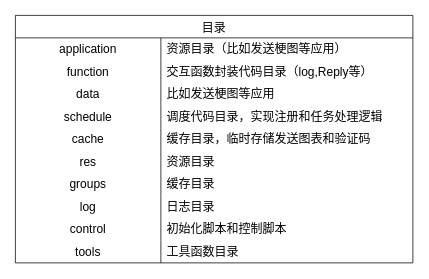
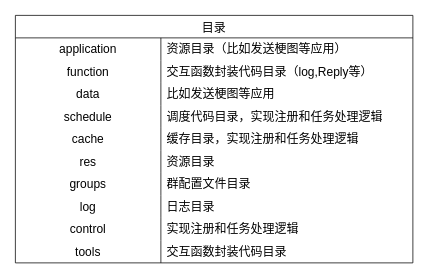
node "缓存目录，临时存储发送图表和验证码": label "缓存目录，临时存储发送图表和验证码" -> "缓存目录，实现注册和任务处理逻辑"
node "缓存目录": label "缓存目录" -> "群配置文件目录"
node "初始化脚本和控制脚本": label "初始化脚本和控制脚本" -> "实现注册和任务处理逻辑"
node "工具函数目录": label "工具函数目录" -> "交互函数封装代码目录"
